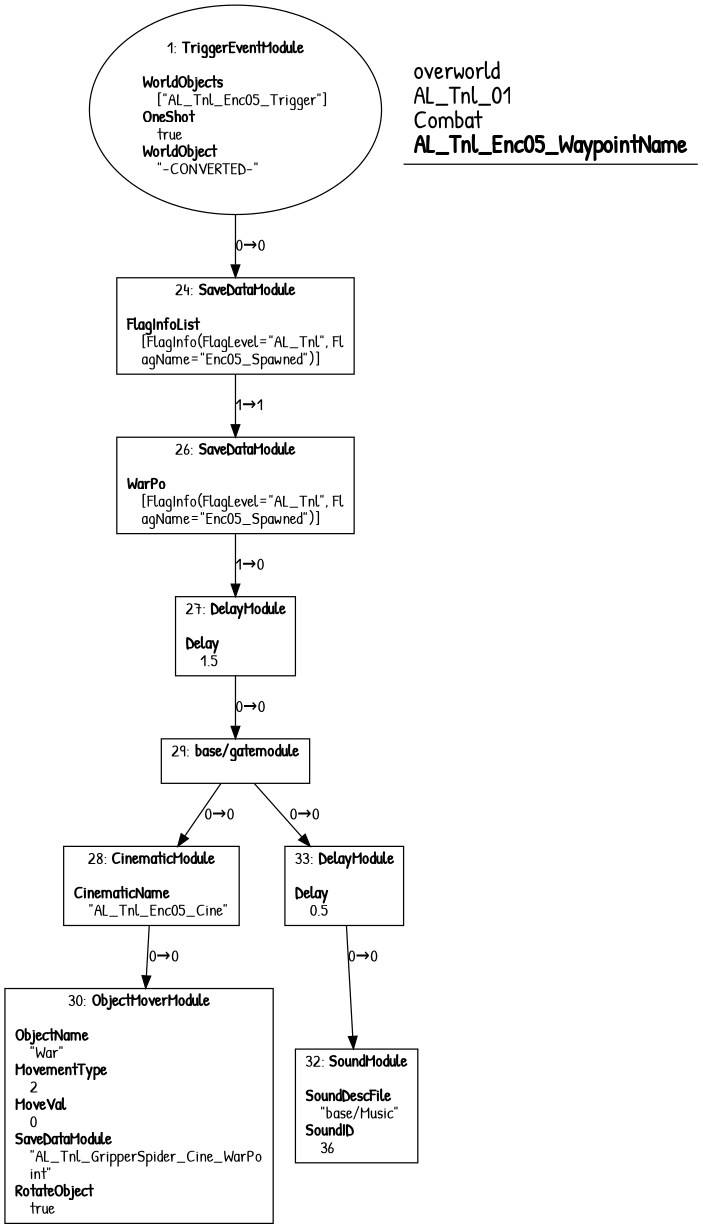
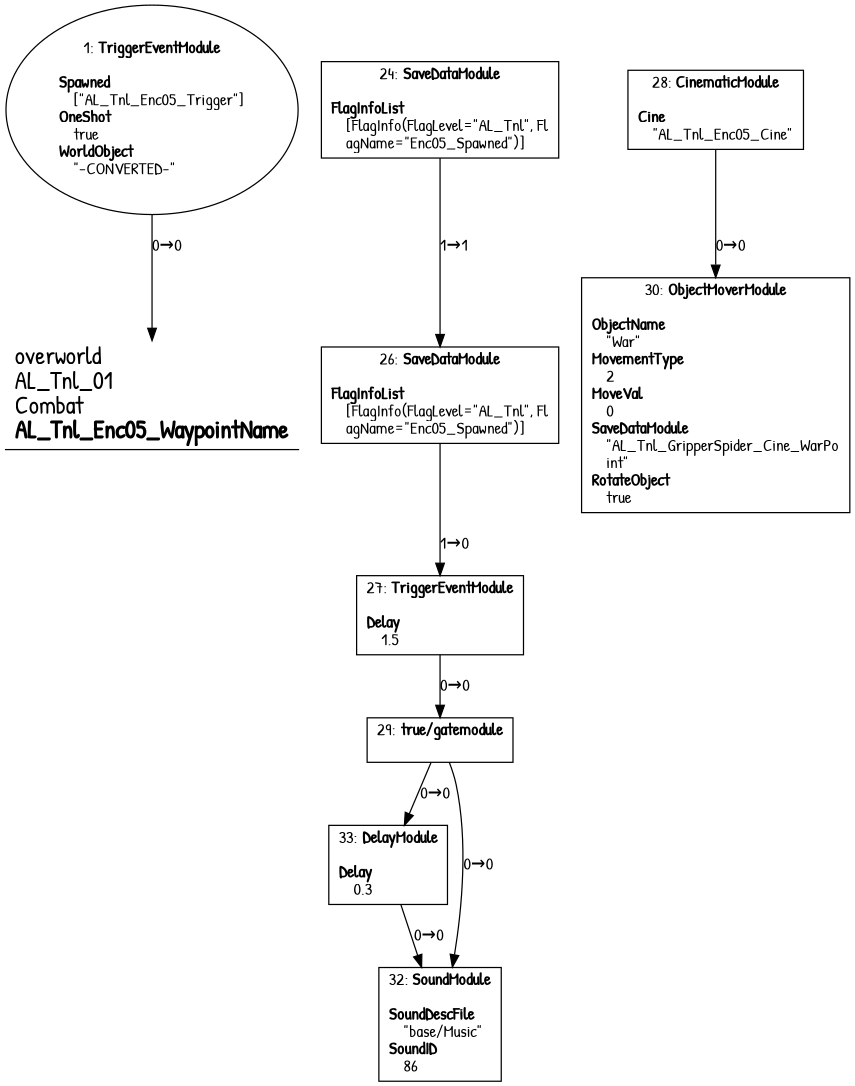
node "1:": text "WorldObjects" -> "Spawned"
edge "1:" -> "24:": now "1:" -> "overworld"
node "26:": text "WarPo" -> "FlagInfoList"
node "27:": text "DelayModule" -> "TriggerEventModule"
node "29:": text "base/gatemodule" -> "true/gatemodule"
edge "29:" -> "28:": now "29:" -> "32:"
node "28:": text "CinematicName" -> "Cine"
node "33:": text "0.5" -> "0.3"
node "32:": text "36" -> "86"
